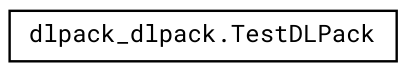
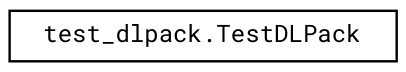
node "dlpack_dlpack.TestDLPack": label "dlpack_dlpack.TestDLPack" -> "test_dlpack.TestDLPack"
